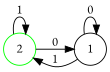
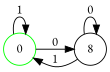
node "2": label "2" -> "0"
node "1": label "1" -> "8"
